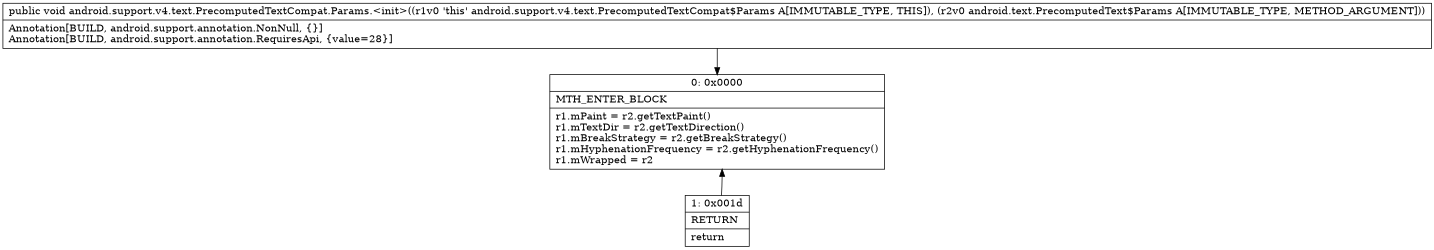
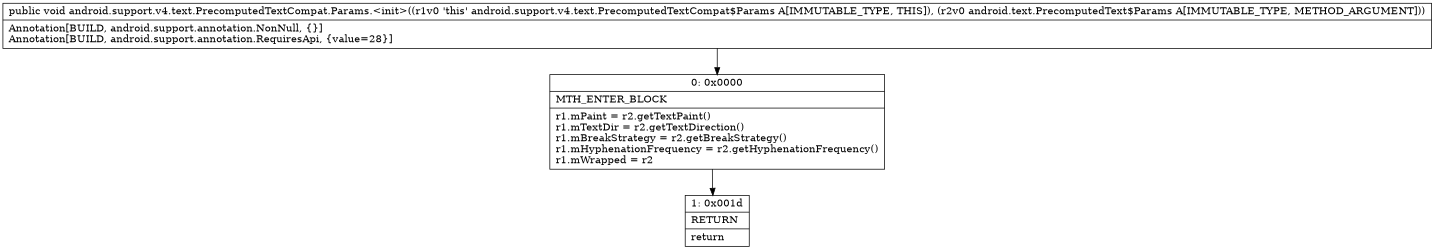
edge "1: 0x001d" -> "0: 0x0000": reversed
